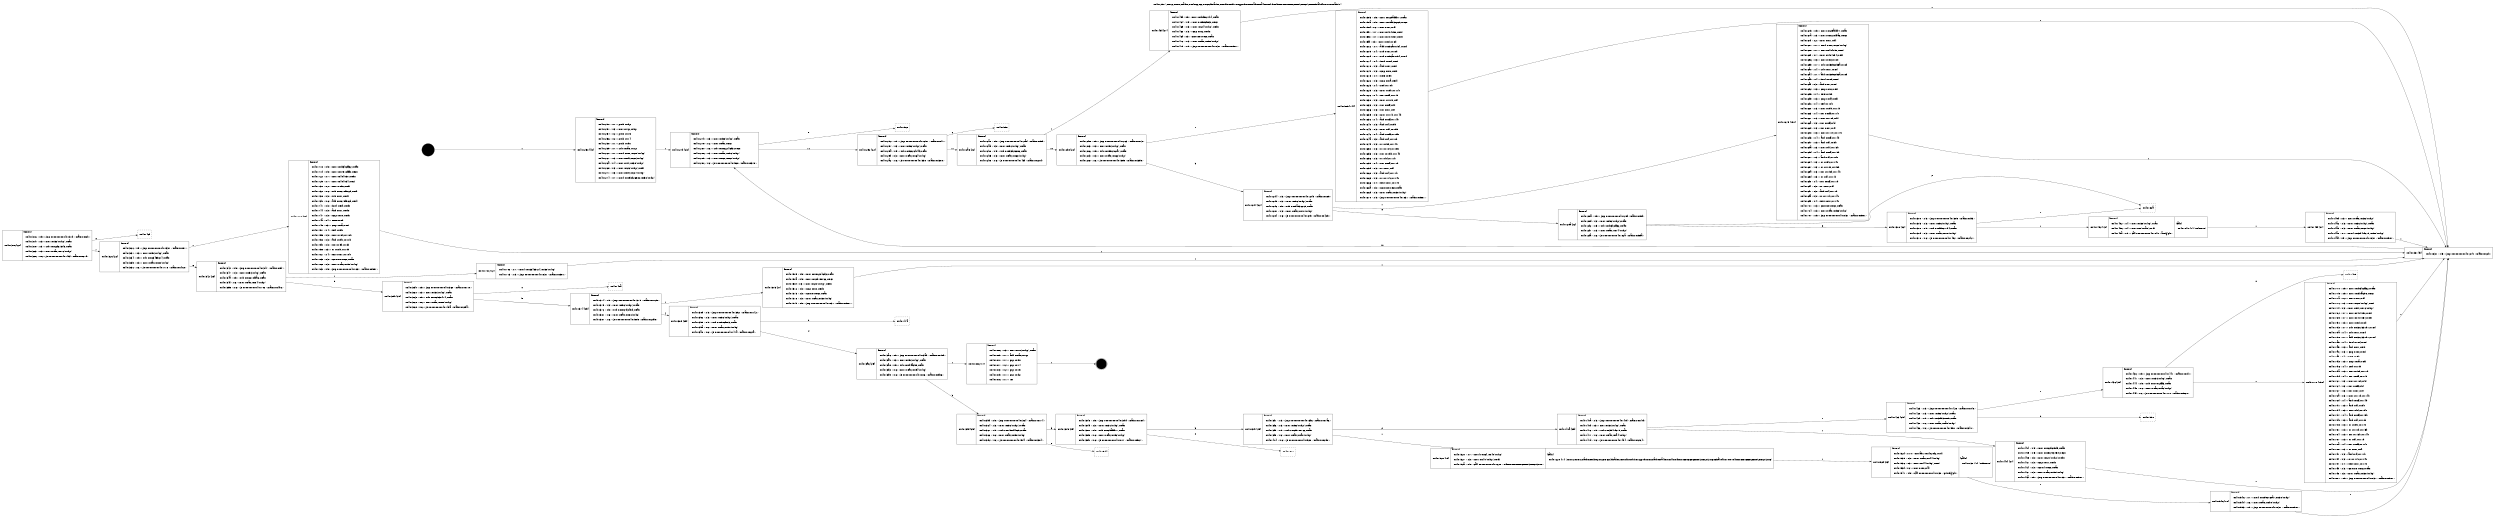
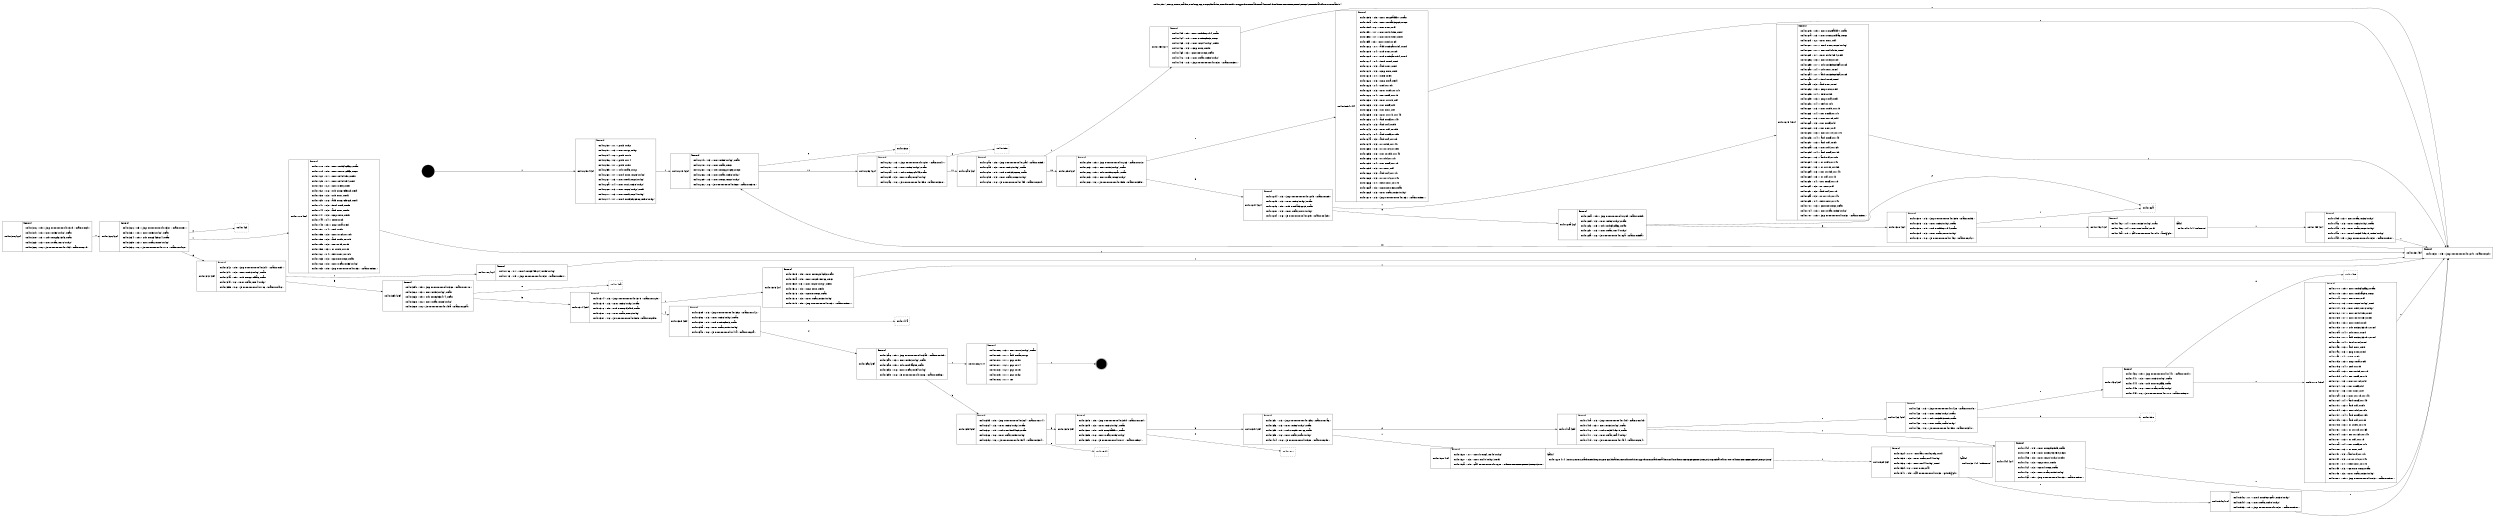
edge "0x401316 [22]" -> "0x4014cf": now "0x40132c [22]" -> "0x4014cf"
